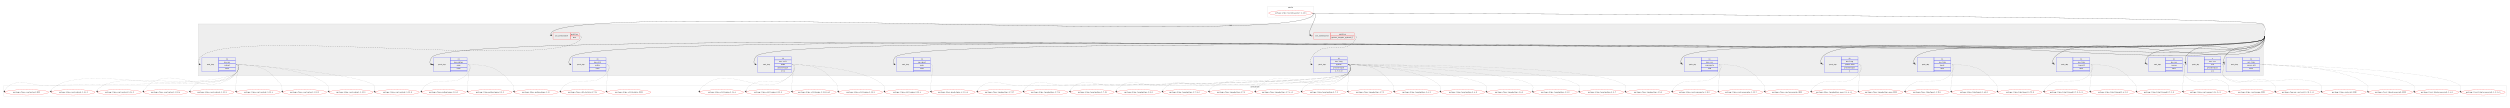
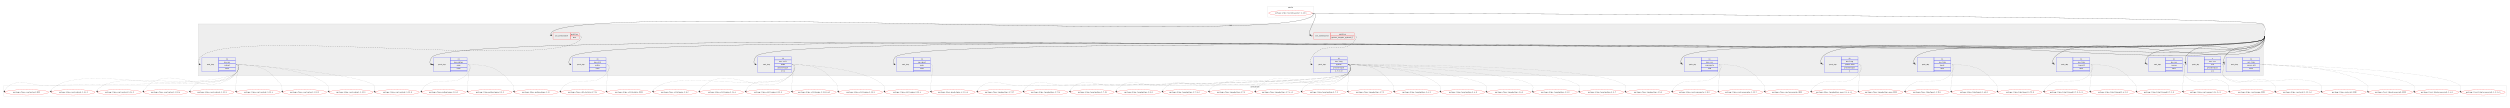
node "portage://dev-util/cmake-3.14.7": added
node "portage://parser-ros/urdf-1.13.1-r1": label "portage://parser-ros/urdf-1.13.1-r1" -> "portage://dev-ros/urdf-1.13.1-r1"
